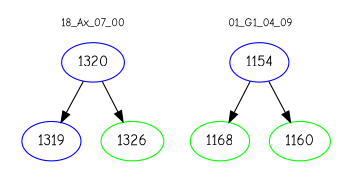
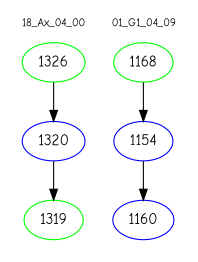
cluster "18_Ax_07_00": label "18_Ax_07_00" -> "18_Ax_04_00"
edge "1320" -> "1326": reversed
edge "1154" -> "1168": reversed
node "1319": color blue -> green
node "1160": color green -> blue
